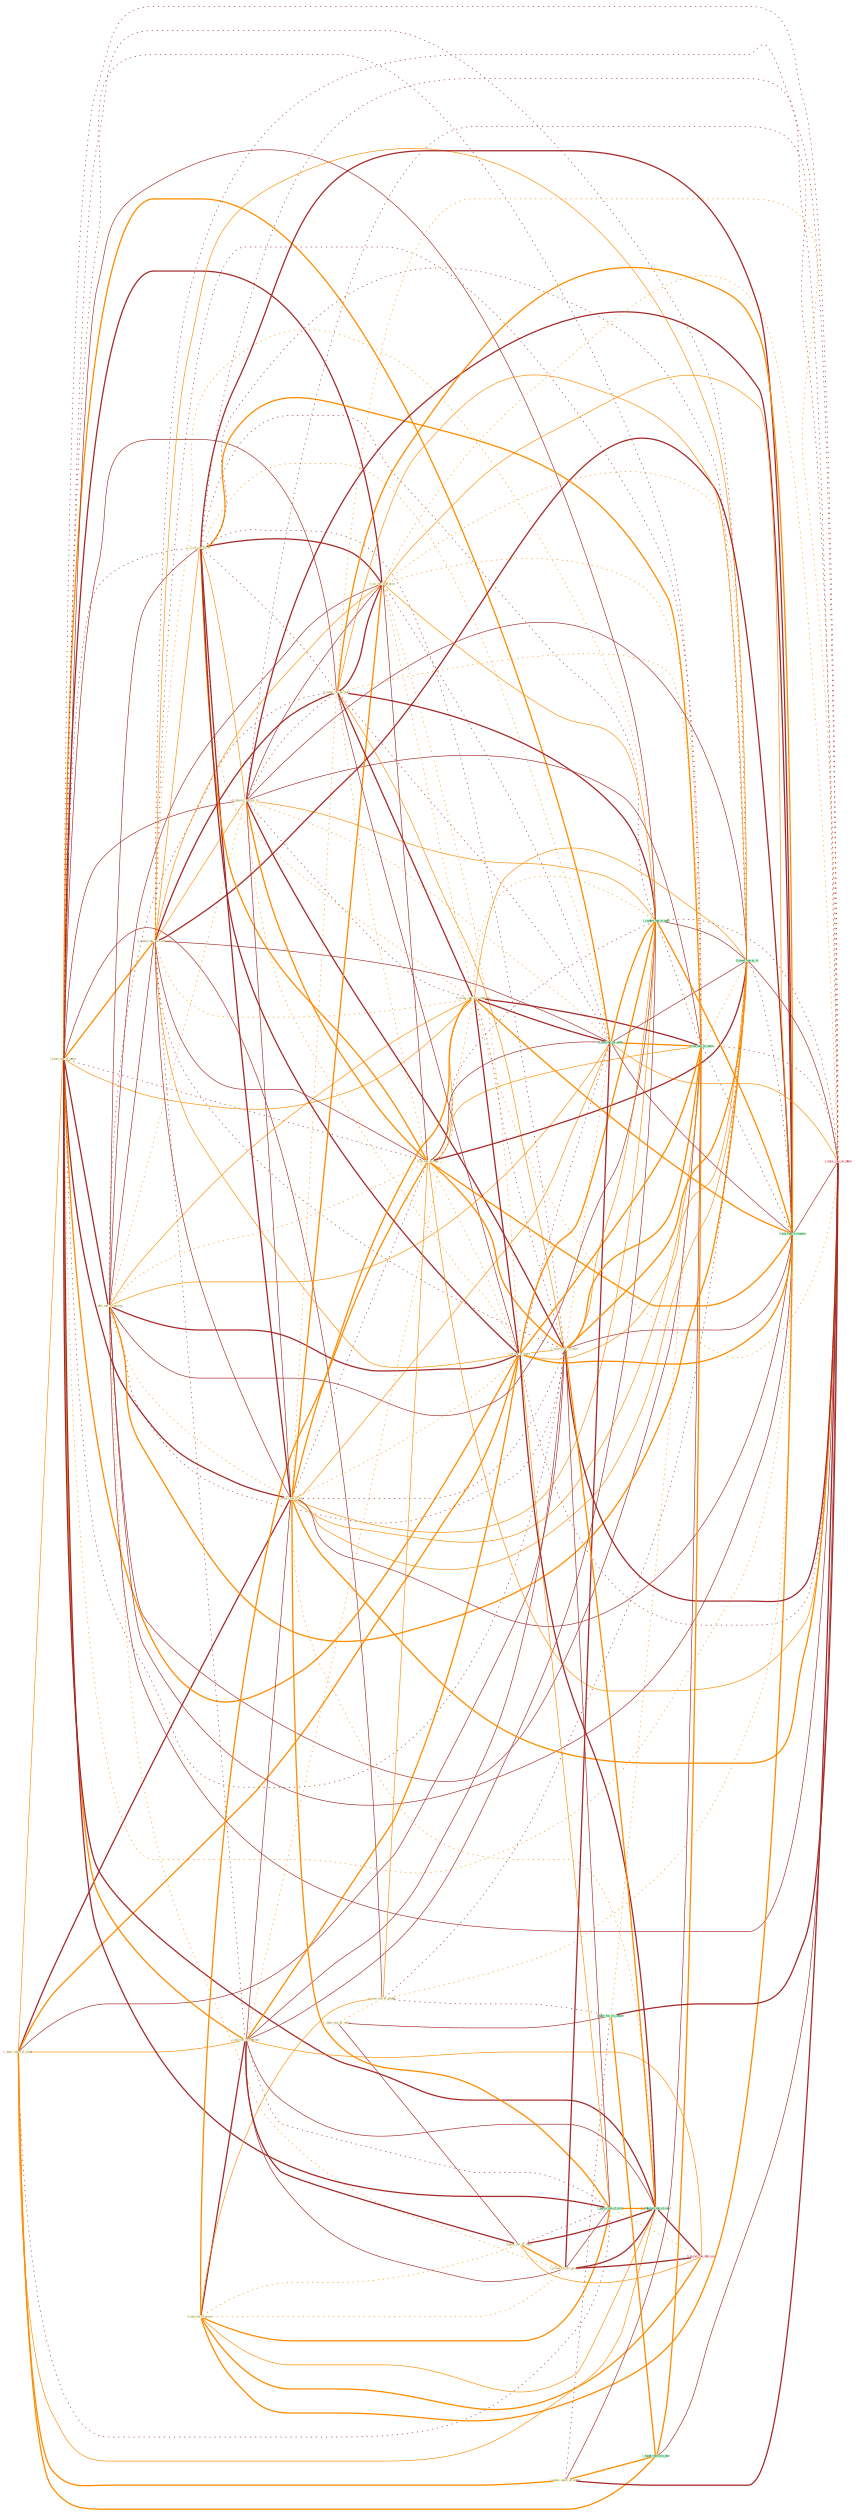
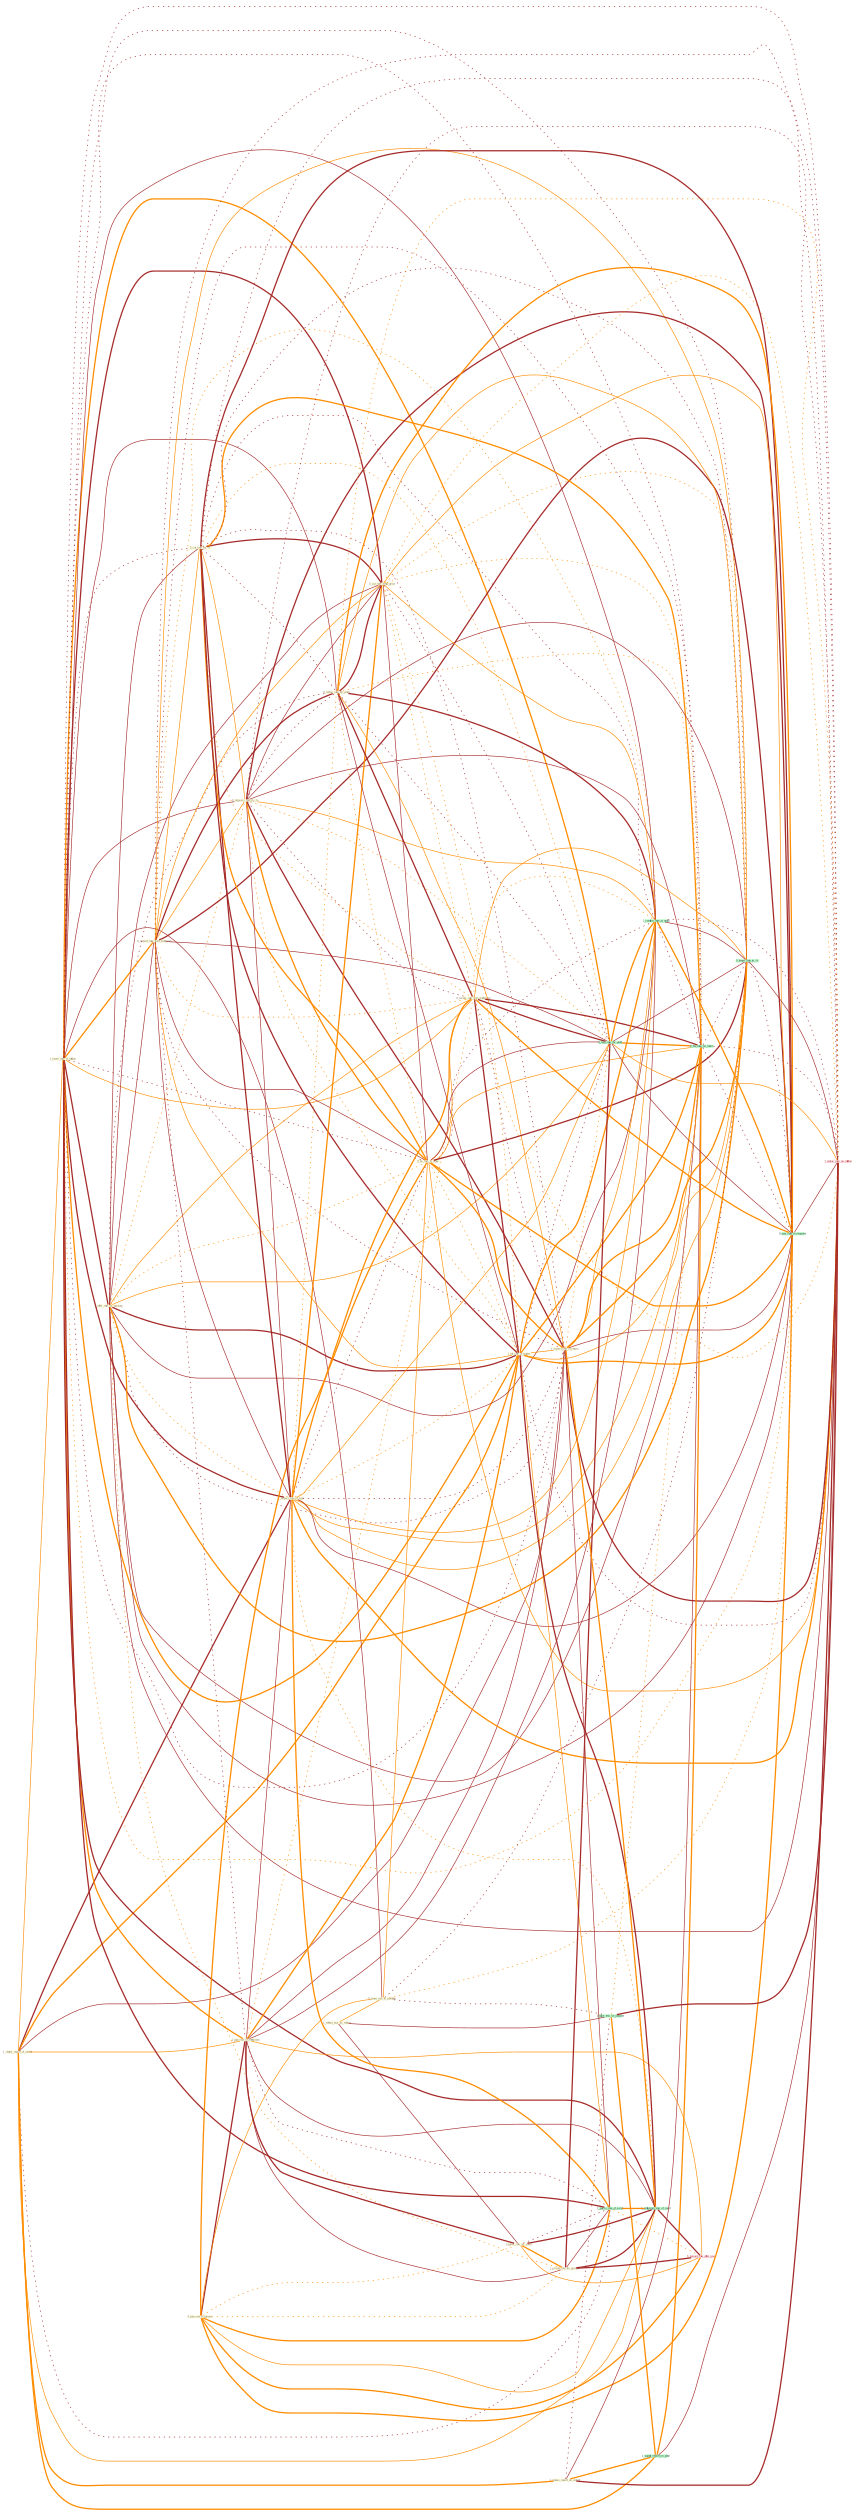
edge "0_lower_rate_to_%" -- "0_ha_rate_on_morn": color darkorange -> brown
edge "0_lower_risk_in_portfolio" -- "1_reflect_risk_as_reflect": style dotted -> solid
